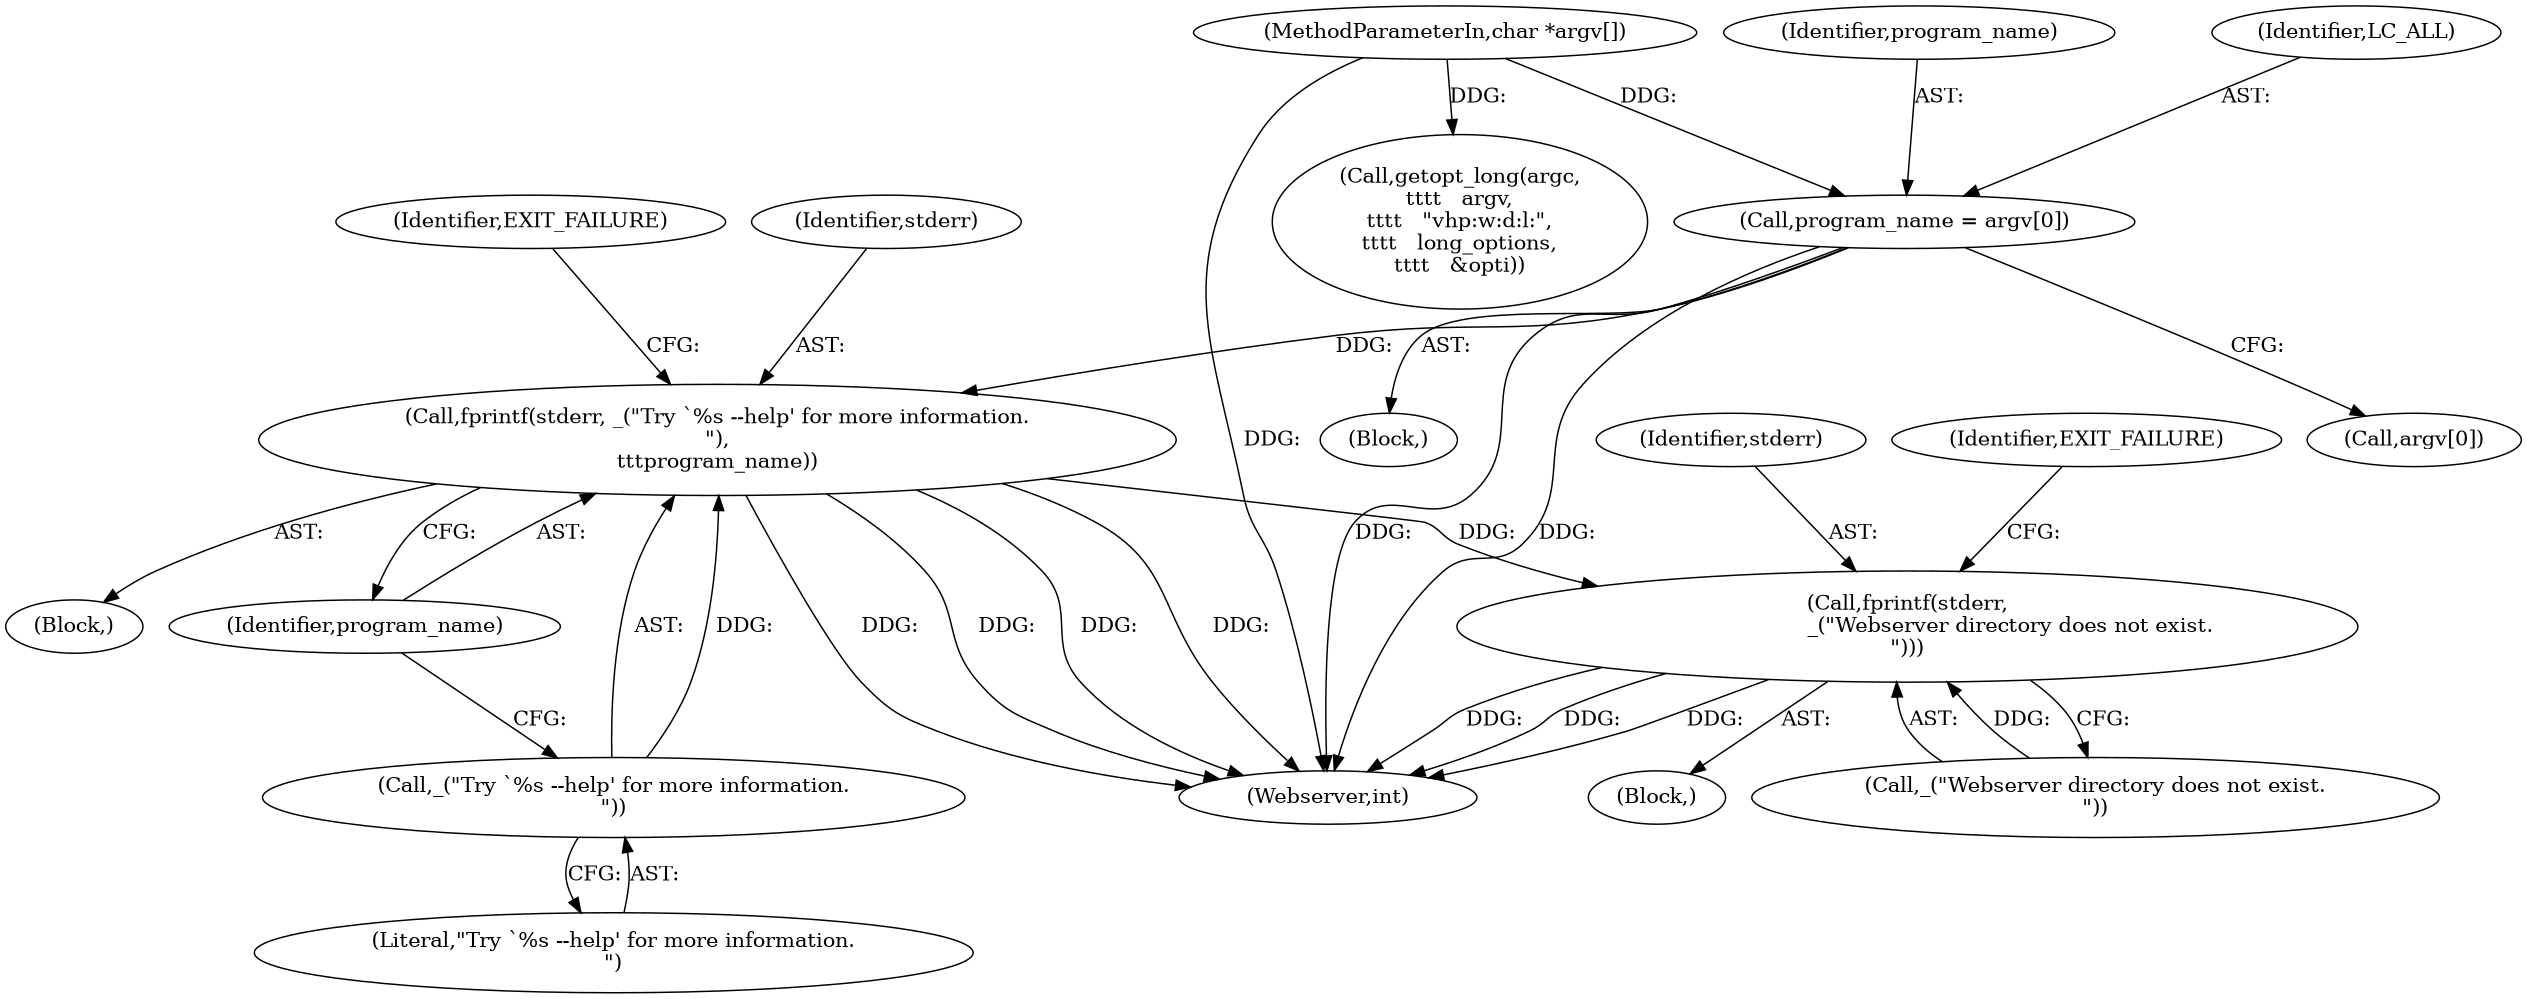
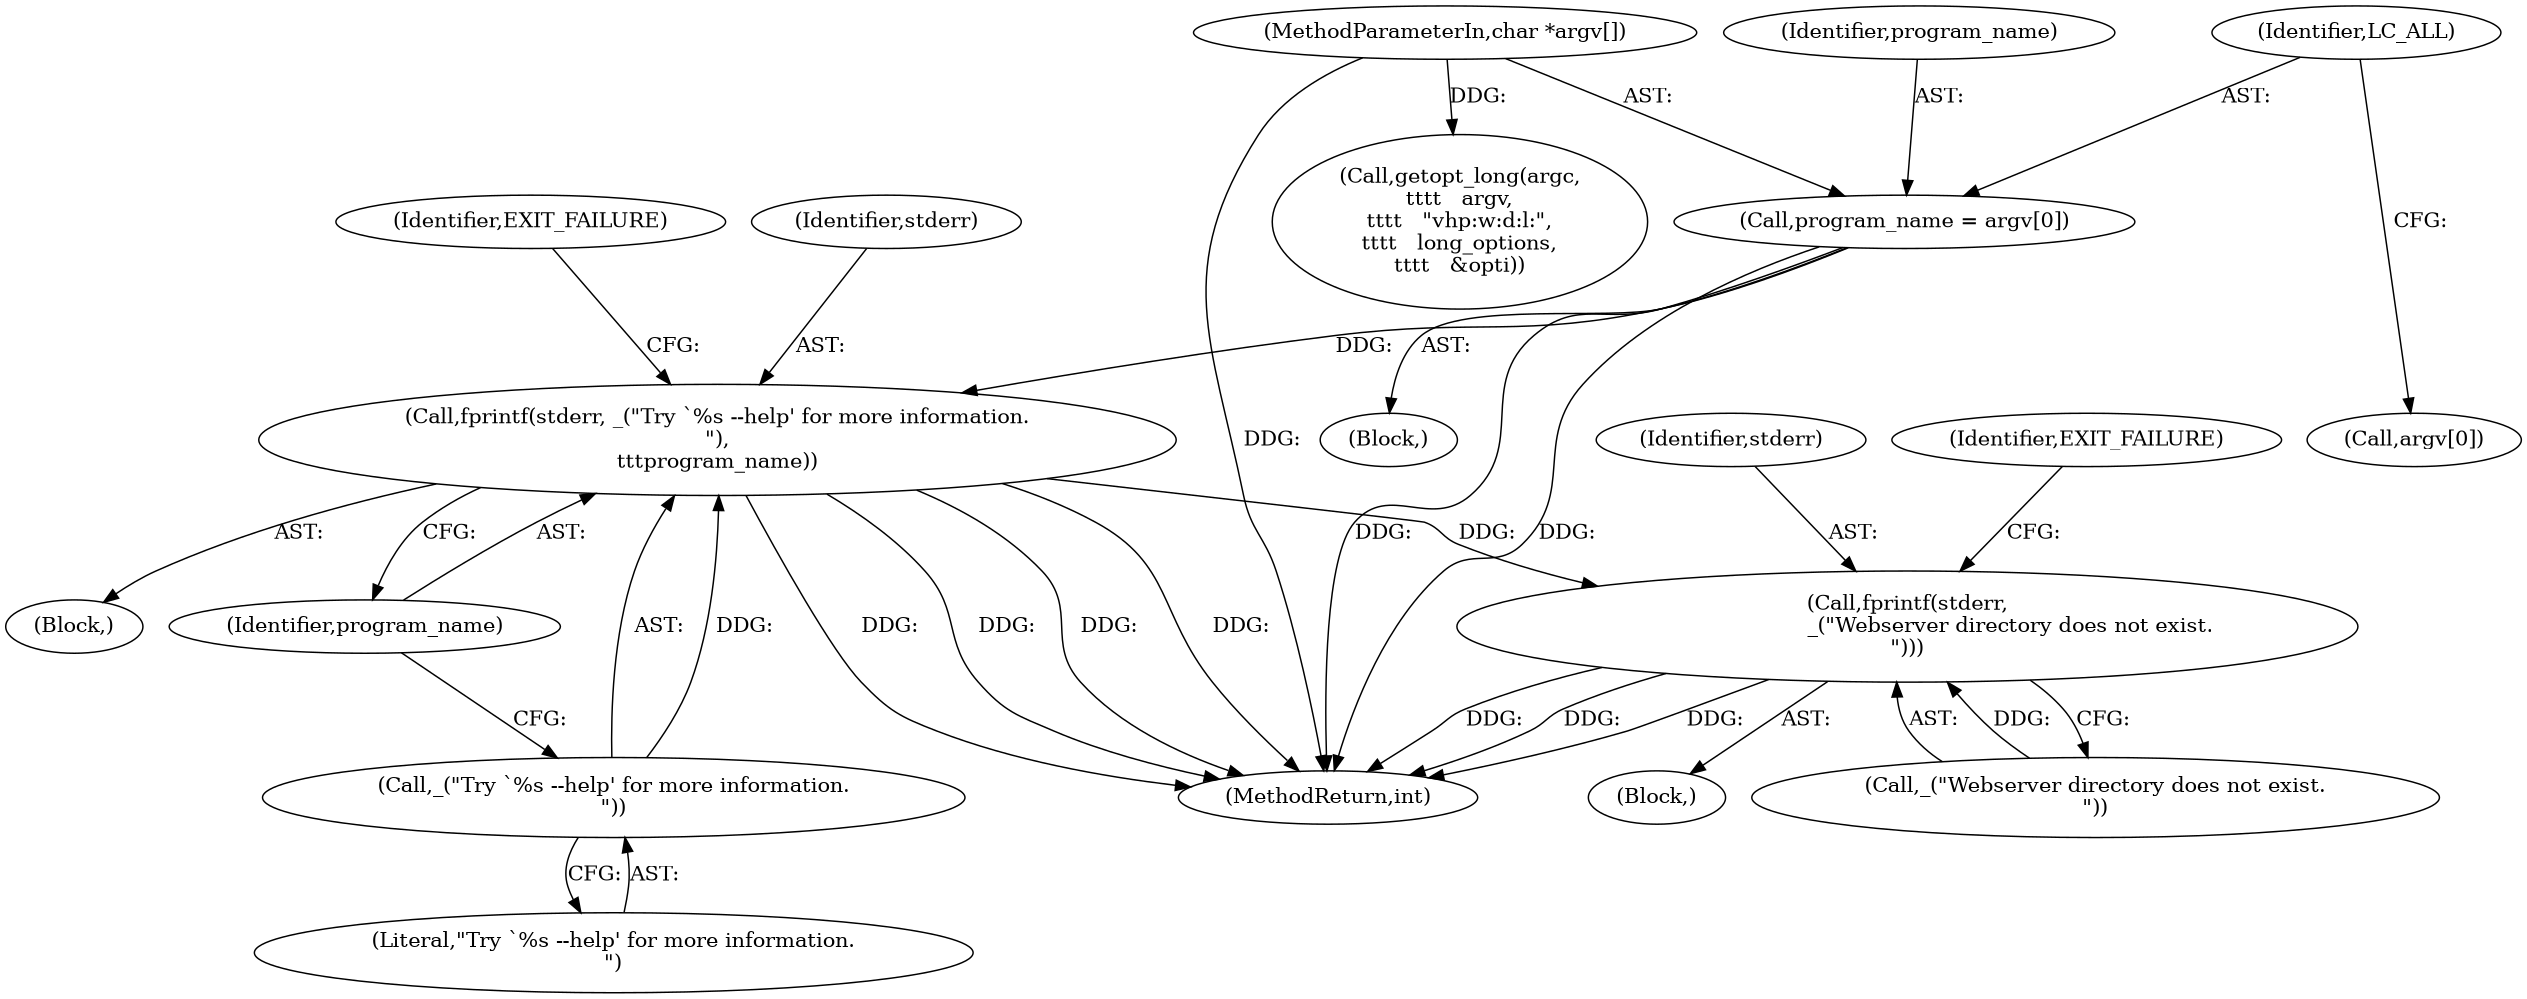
edge "(MethodParameterIn,char *argv[])" -> "(Call,program_name = argv[0])": label "DDG: " -> "AST: "
edge "(Call,program_name = argv[0])" -> "(Call,argv[0])": now "(Identifier,LC_ALL)" -> "(Call,argv[0])"
node "(Webserver,int)": label "(Webserver,int)" -> "(MethodReturn,int)"
